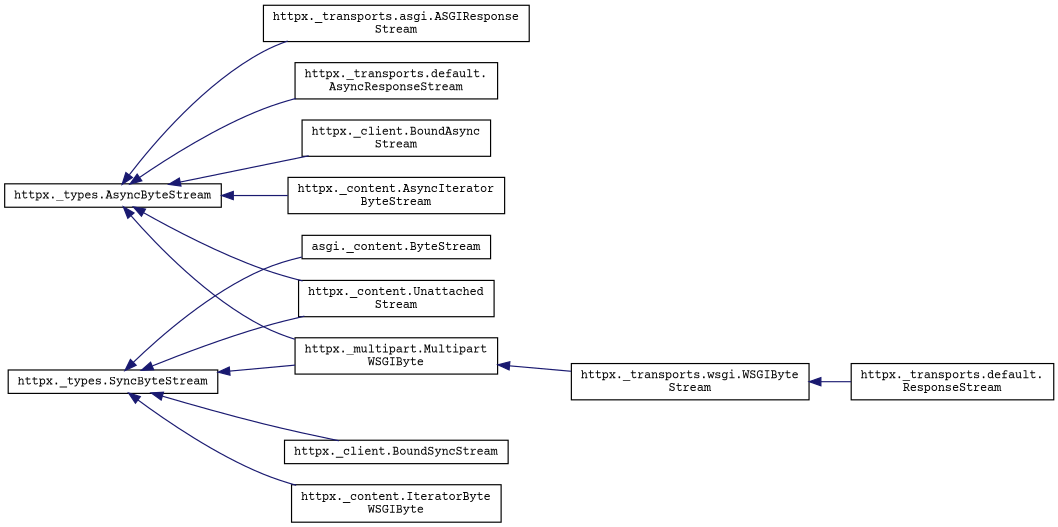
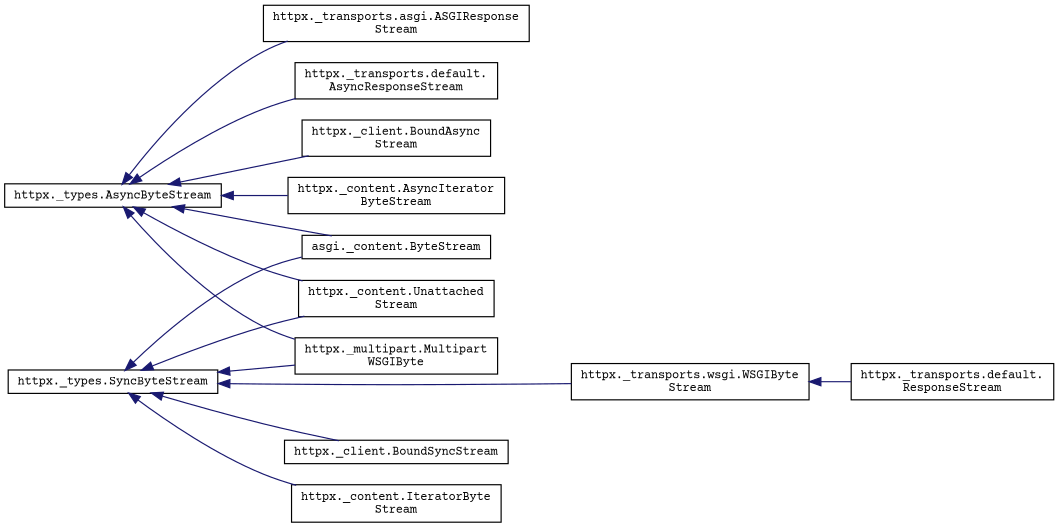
edge "asgi._content.ByteStream" -> "httpx._types.AsyncByteStream": added
edge "httpx._transports.wsgi.WSGIByte Stream" -> "httpx._multipart.Multipart WSGIByte": now "httpx._transports.wsgi.WSGIByte Stream" -> "httpx._types.SyncByteStream"
node "httpx._content.IteratorByte WSGIByte": label "httpx._content.IteratorByte WSGIByte" -> "httpx._content.IteratorByte Stream"
